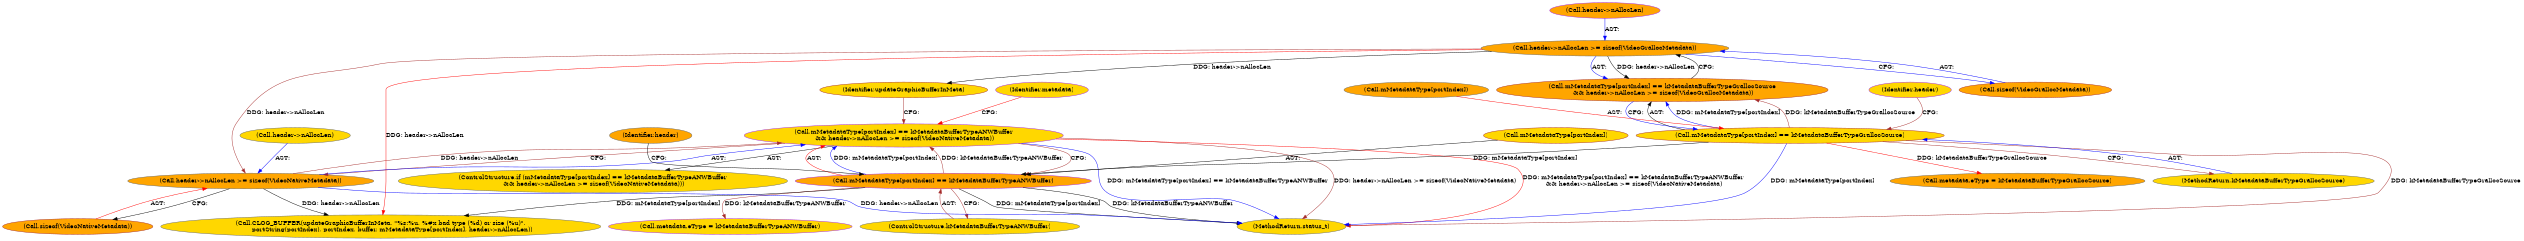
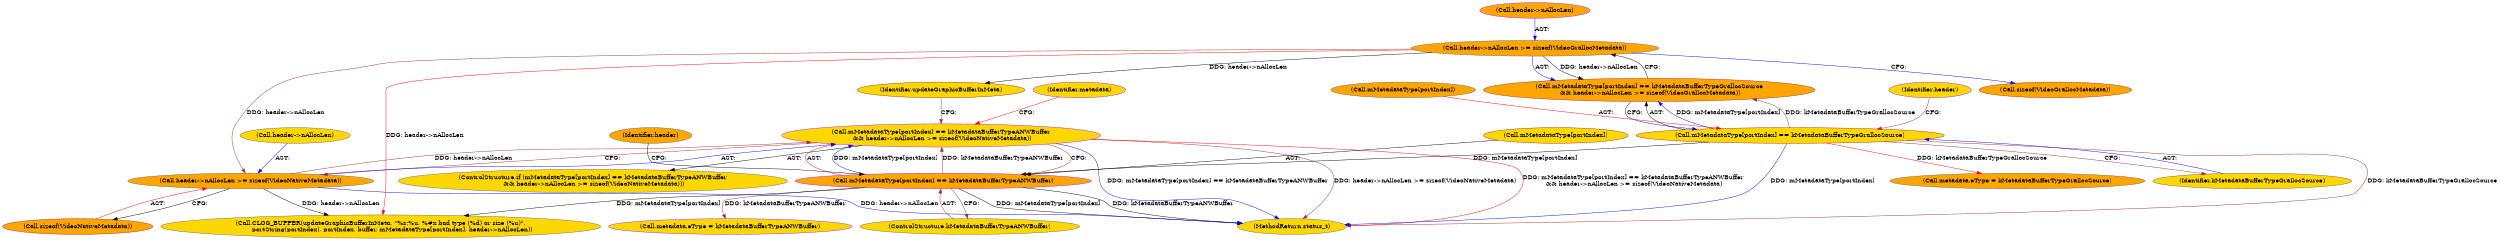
edge "(Call,sizeof(VideoGrallocMetadata))" -> "(Call,header->nAllocLen >= sizeof(VideoGrallocMetadata))": removed, label "AST:"
node "(MethodReturn,kMetadataBufferTypeGrallocSource)": label "(MethodReturn,kMetadataBufferTypeGrallocSource)" -> "(Identifier,kMetadataBufferTypeGrallocSource)"
